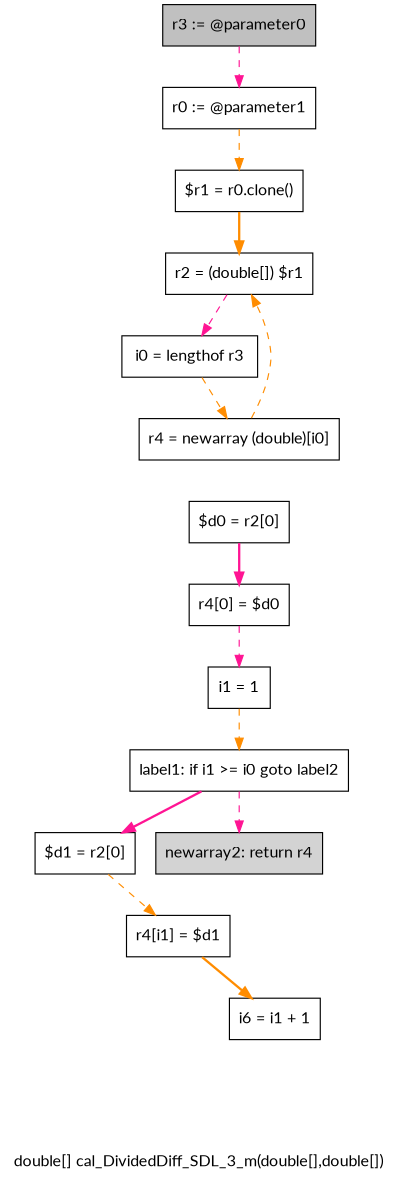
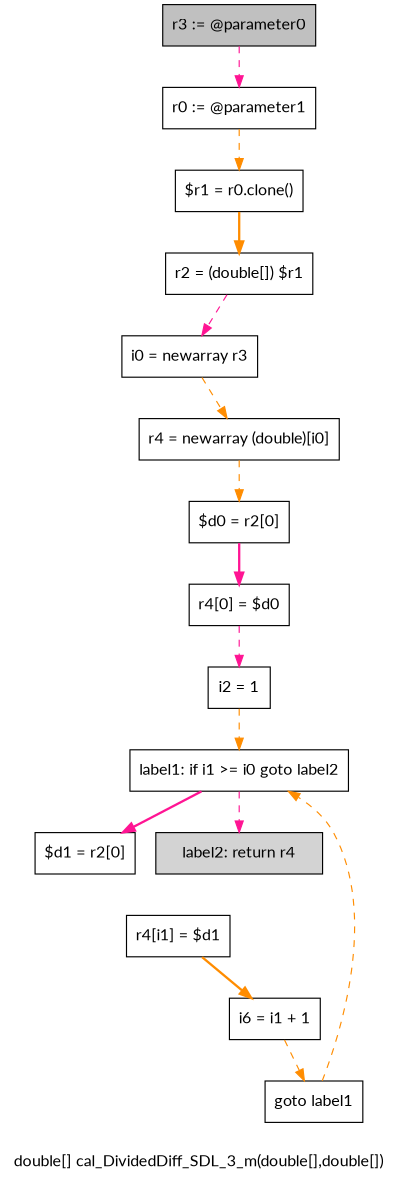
node "i0 = lengthof r3": label "i0 = lengthof r3" -> "i0 = newarray r3"
edge "r4 = newarray (double)[i0]" -> "r2 = (double[]) $r1": now "r4 = newarray (double)[i0]" -> "$d0 = r2[0]"
node "i1 = 1": label "i1 = 1" -> "i2 = 1"
node "newarray2: return r4": label "newarray2: return r4" -> "label2: return r4"
edge "$d1 = r2[0]" -> "r4[i1] = $d1": removed
node "goto label1": added
